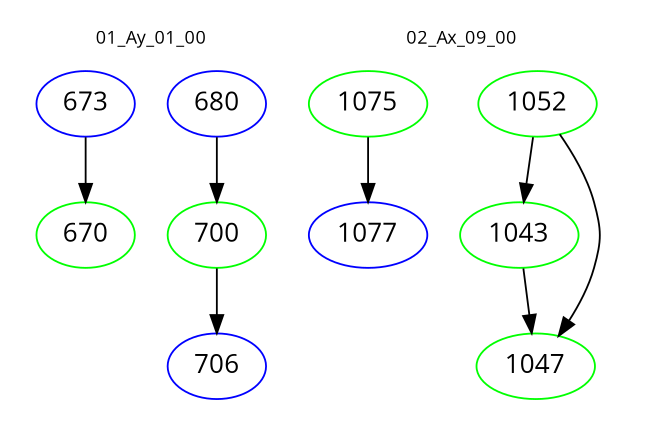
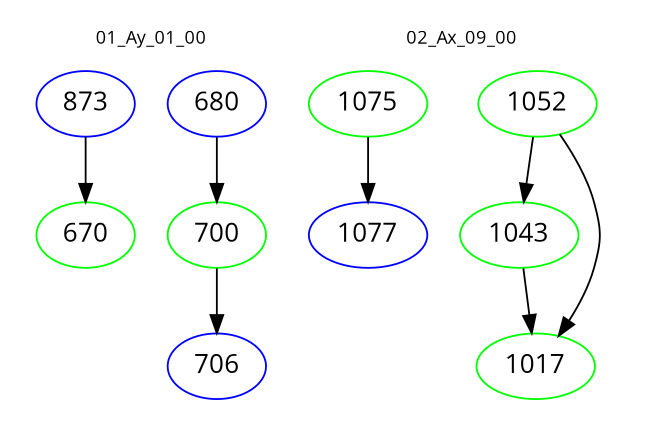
node "673": label "673" -> "873"
node "1047": label "1047" -> "1017"
